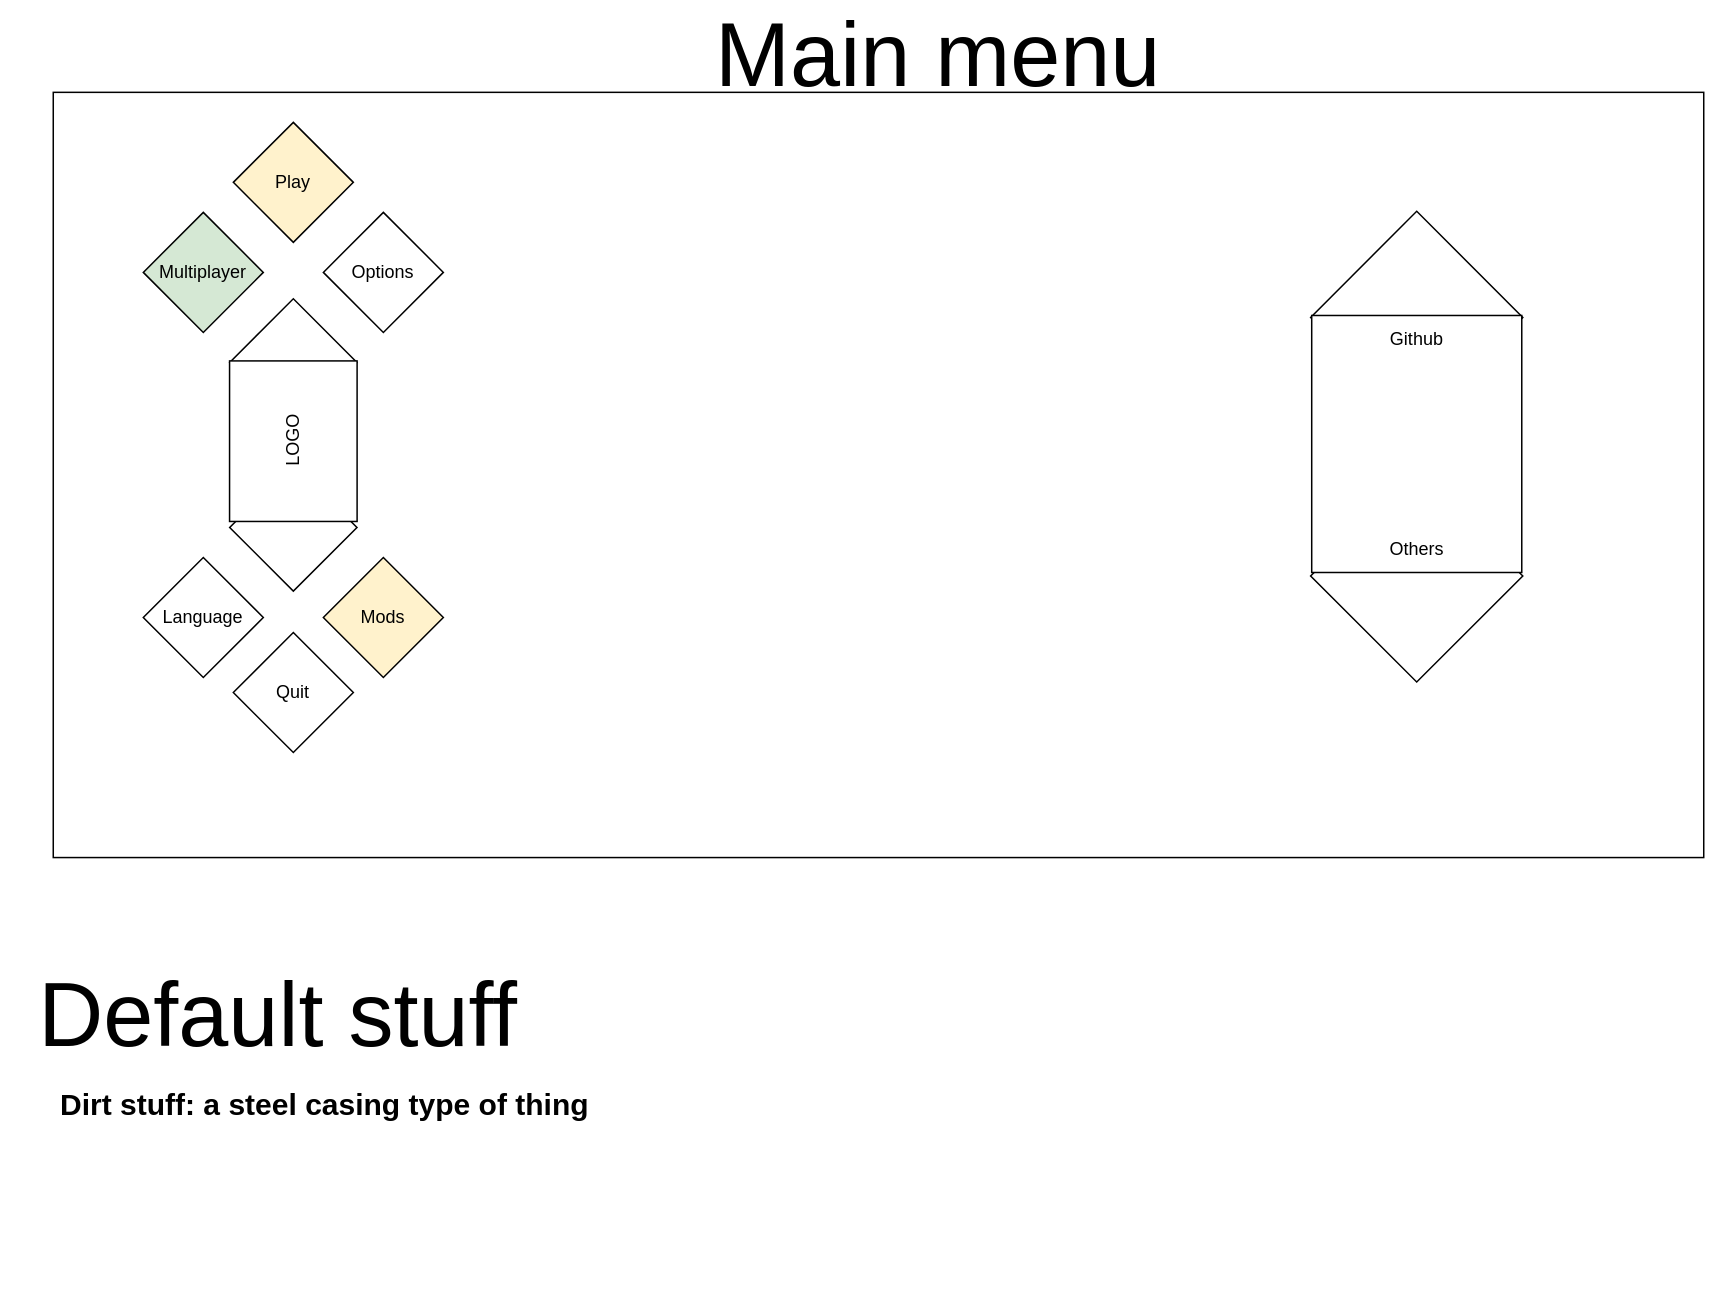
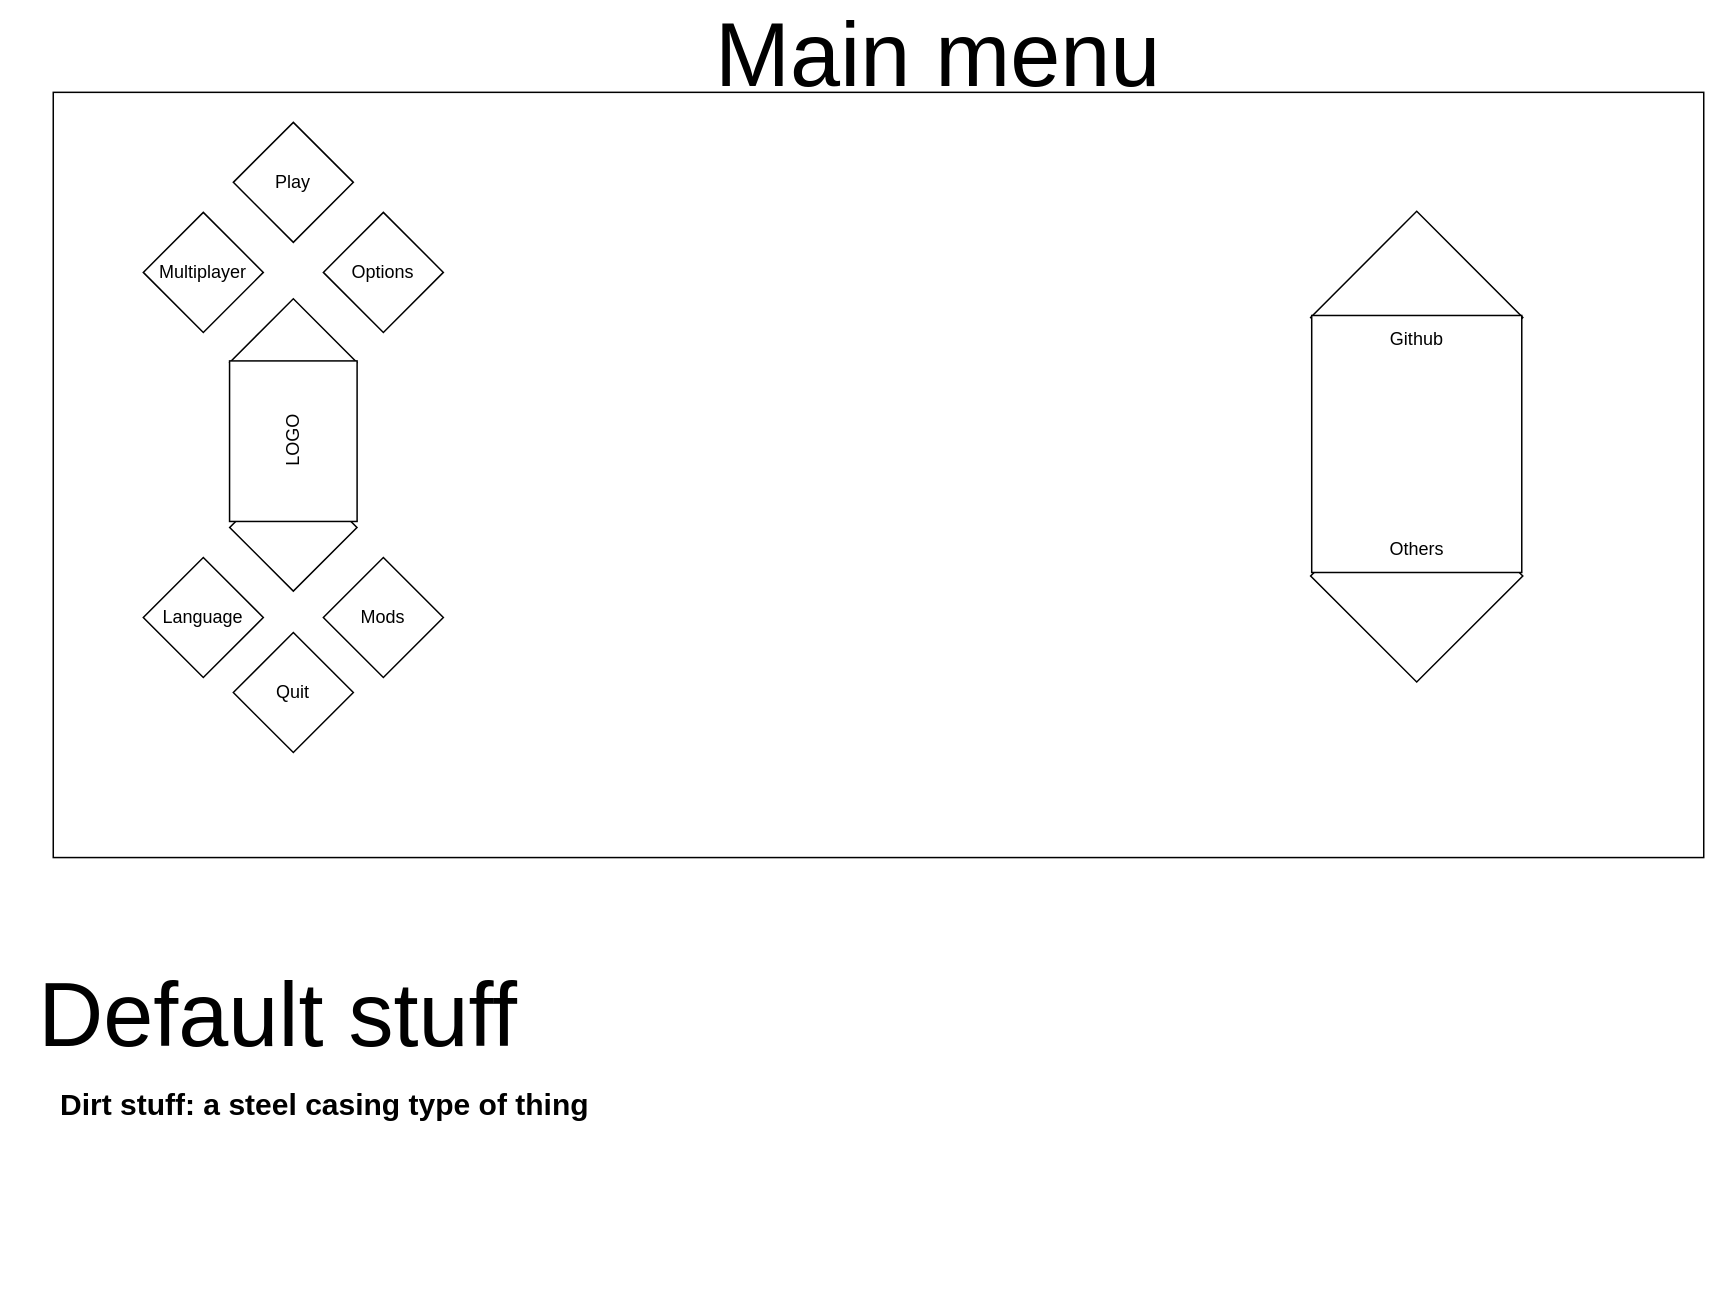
node "Play": fillcolor #fff2cc -> #ffffff
node "Multiplayer": fillcolor #d5e8d4 -> #ffffff
node "Mods": fillcolor #fff2cc -> #ffffff
